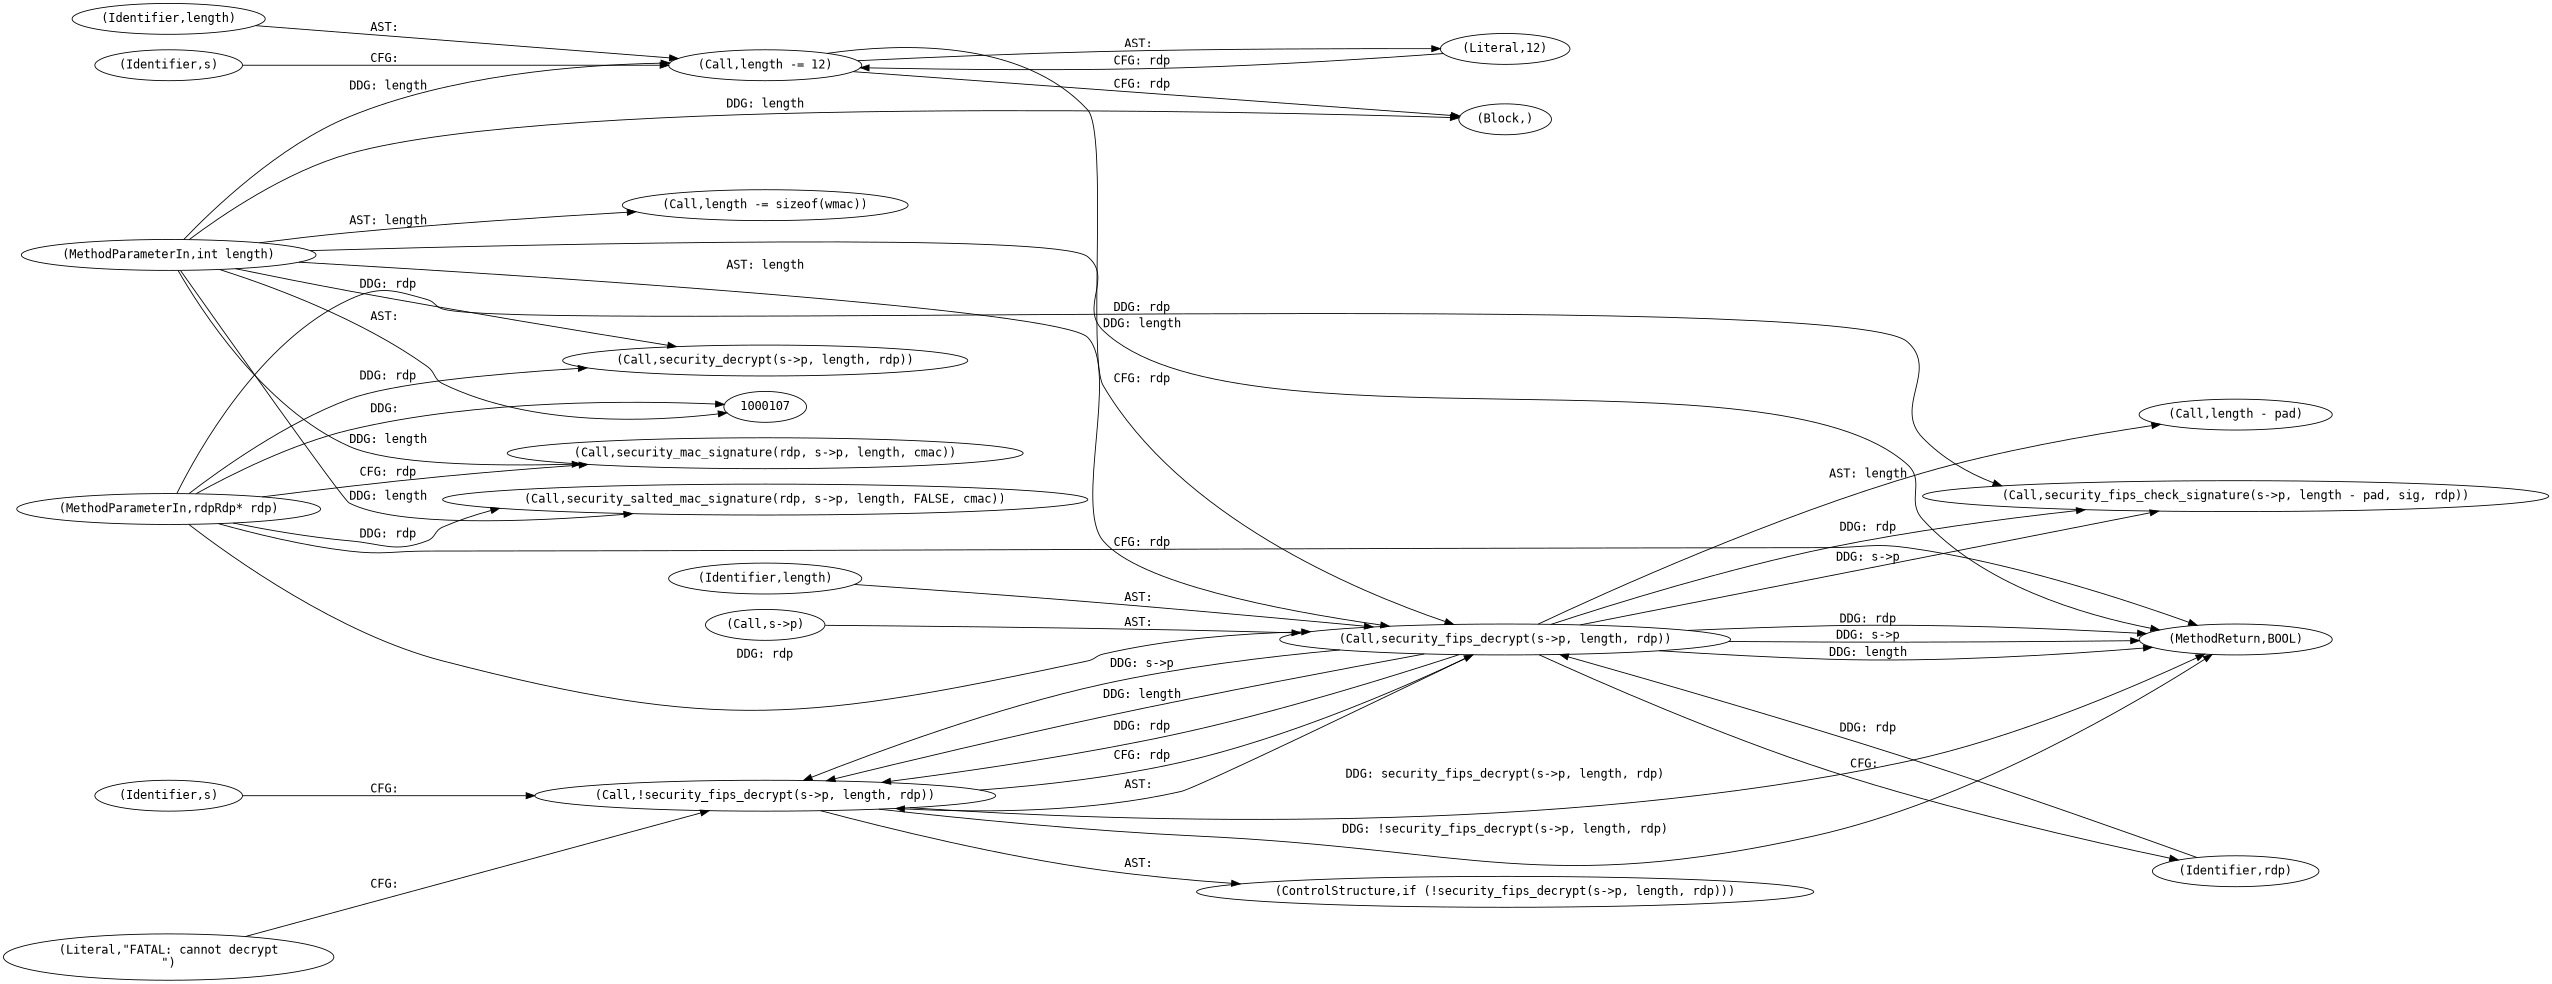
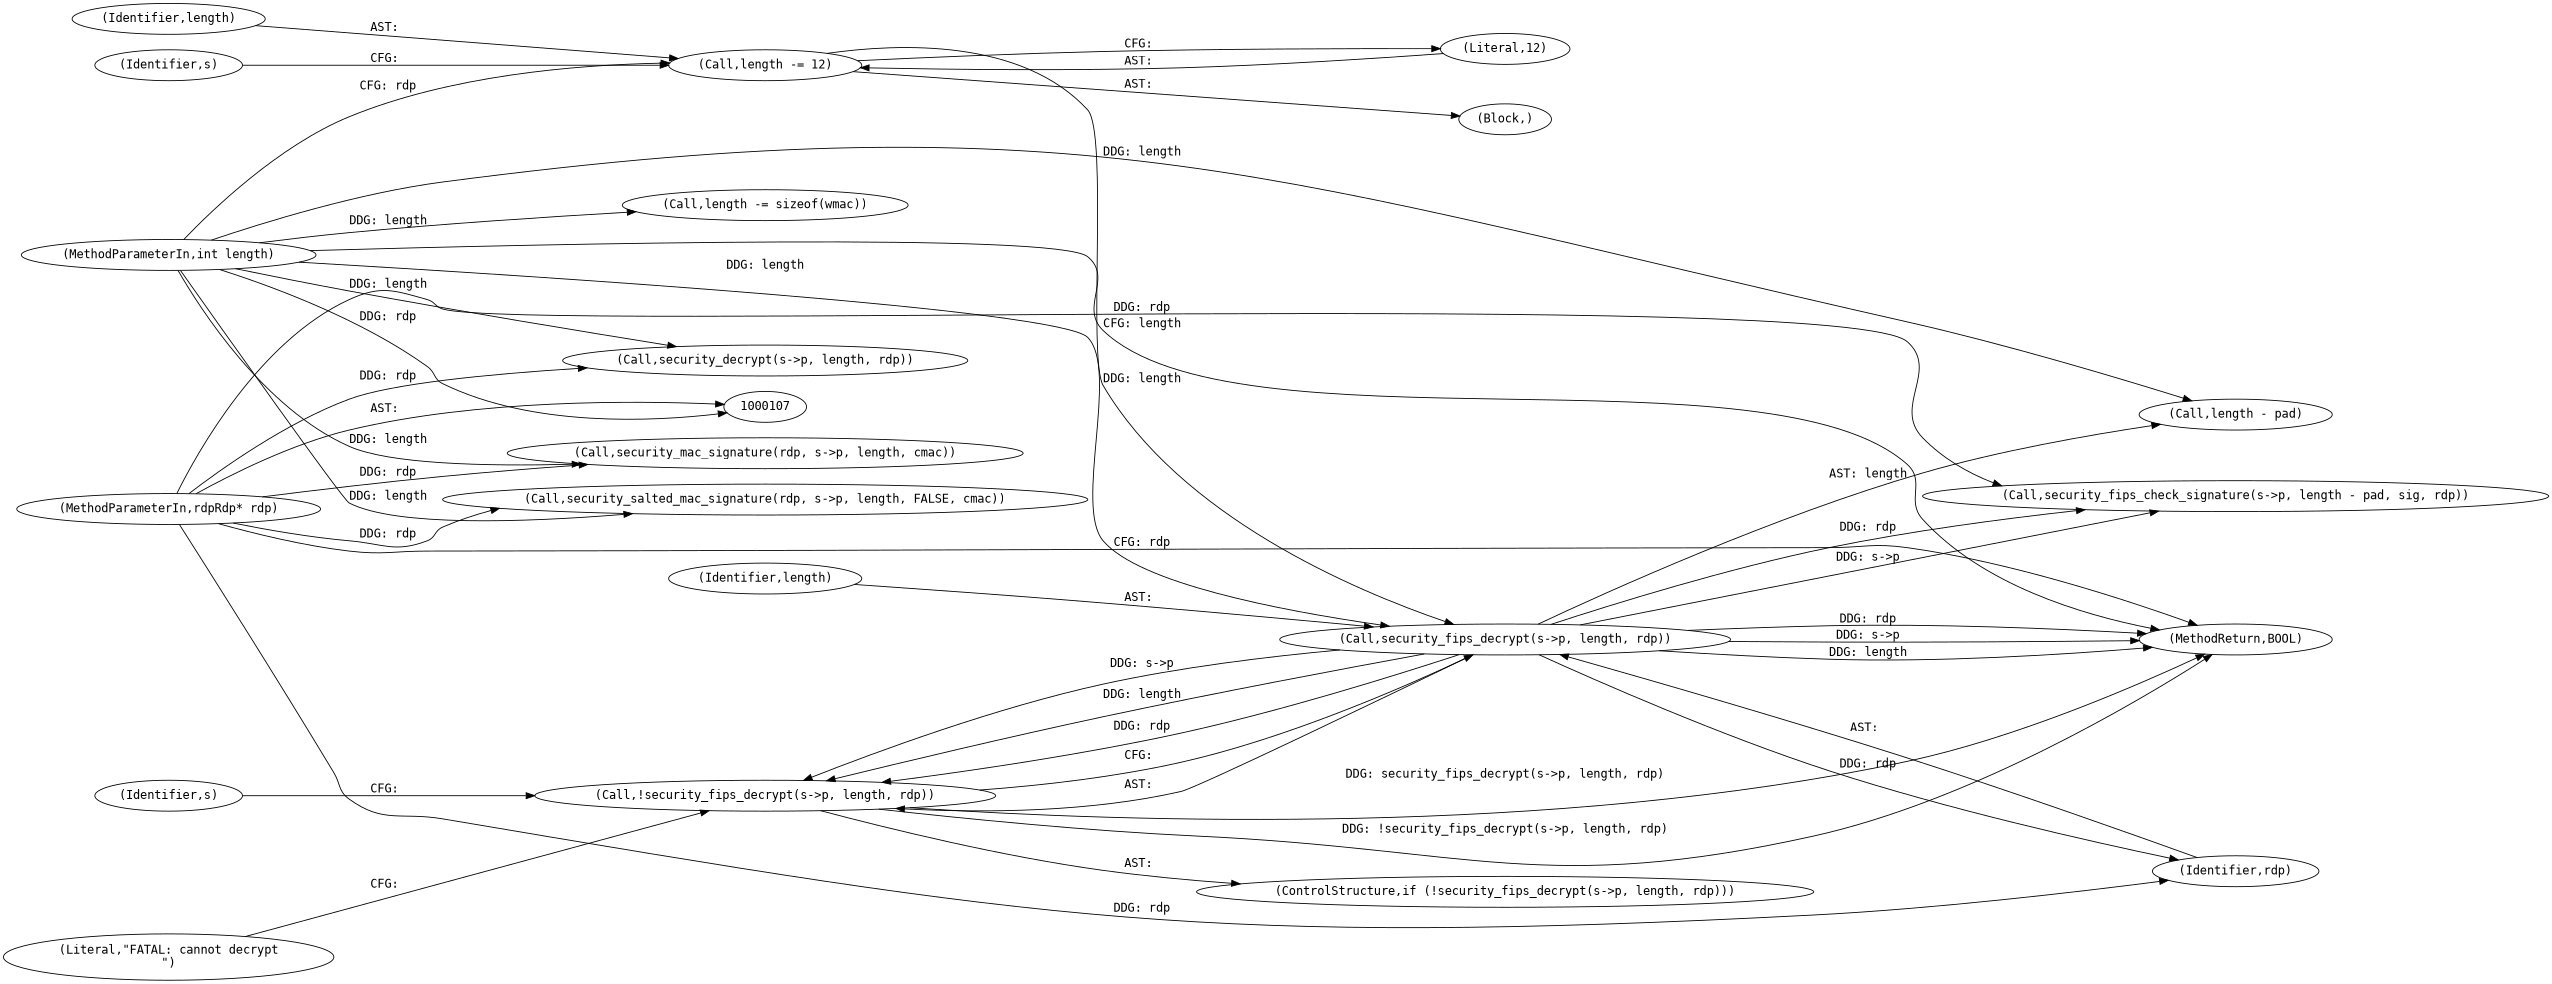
edge "(Call,length -= 12)" -> "(Literal,12)": label "AST: " -> "CFG: "
edge "(Literal,12)" -> "(Call,length -= 12)": label "CFG: rdp" -> "AST: "
edge "(Call,length -= 12)" -> "(Block,)": label "CFG: rdp" -> "AST: "
edge "(MethodParameterIn,int length)" -> "(Call,length -= 12)": label "DDG: length" -> "CFG: rdp"
edge "(MethodParameterIn,int length)" -> "(Block,)": now "(MethodParameterIn,int length)" -> "(Call,length - pad)"
edge "(MethodParameterIn,int length)" -> "(Call,length -= sizeof(wmac))": label "AST: length" -> "DDG: length"
edge "(MethodParameterIn,int length)" -> "(Call,security_fips_decrypt(s->p, length, rdp))": label "AST: length" -> "DDG: length"
edge "(MethodParameterIn,int length)" -> "(Call,security_decrypt(s->p, length, rdp))": label "DDG: rdp" -> "DDG: length"
edge "(MethodParameterIn,int length)" -> "1000107": label "AST: " -> "DDG: rdp"
edge "(MethodParameterIn,int length)" -> "(MethodReturn,BOOL)": label "DDG: length" -> "CFG: length"
edge "(Call,length -= 12)" -> "(Call,security_fips_decrypt(s->p, length, rdp))": label "CFG: rdp" -> "DDG: length"
edge "(MethodParameterIn,rdpRdp* rdp)" -> "1000107": label "DDG: " -> "AST: "
edge "(MethodParameterIn,rdpRdp* rdp)" -> "(Call,security_mac_signature(rdp, s->p, length, cmac))": label "CFG: rdp" -> "DDG: rdp"
node "(Call,s->p)": removed
edge "(MethodParameterIn,rdpRdp* rdp)" -> "(Call,security_fips_decrypt(s->p, length, rdp))": now "(MethodParameterIn,rdpRdp* rdp)" -> "(Identifier,rdp)"
edge "(Identifier,rdp)" -> "(Call,security_fips_decrypt(s->p, length, rdp))": label "DDG: rdp" -> "AST: "
edge "(Call,!security_fips_decrypt(s->p, length, rdp))" -> "(Call,security_fips_decrypt(s->p, length, rdp))": label "CFG: rdp" -> "CFG: "
edge "(Call,security_fips_decrypt(s->p, length, rdp))" -> "(Identifier,rdp)": label "CFG: " -> "DDG: rdp"
